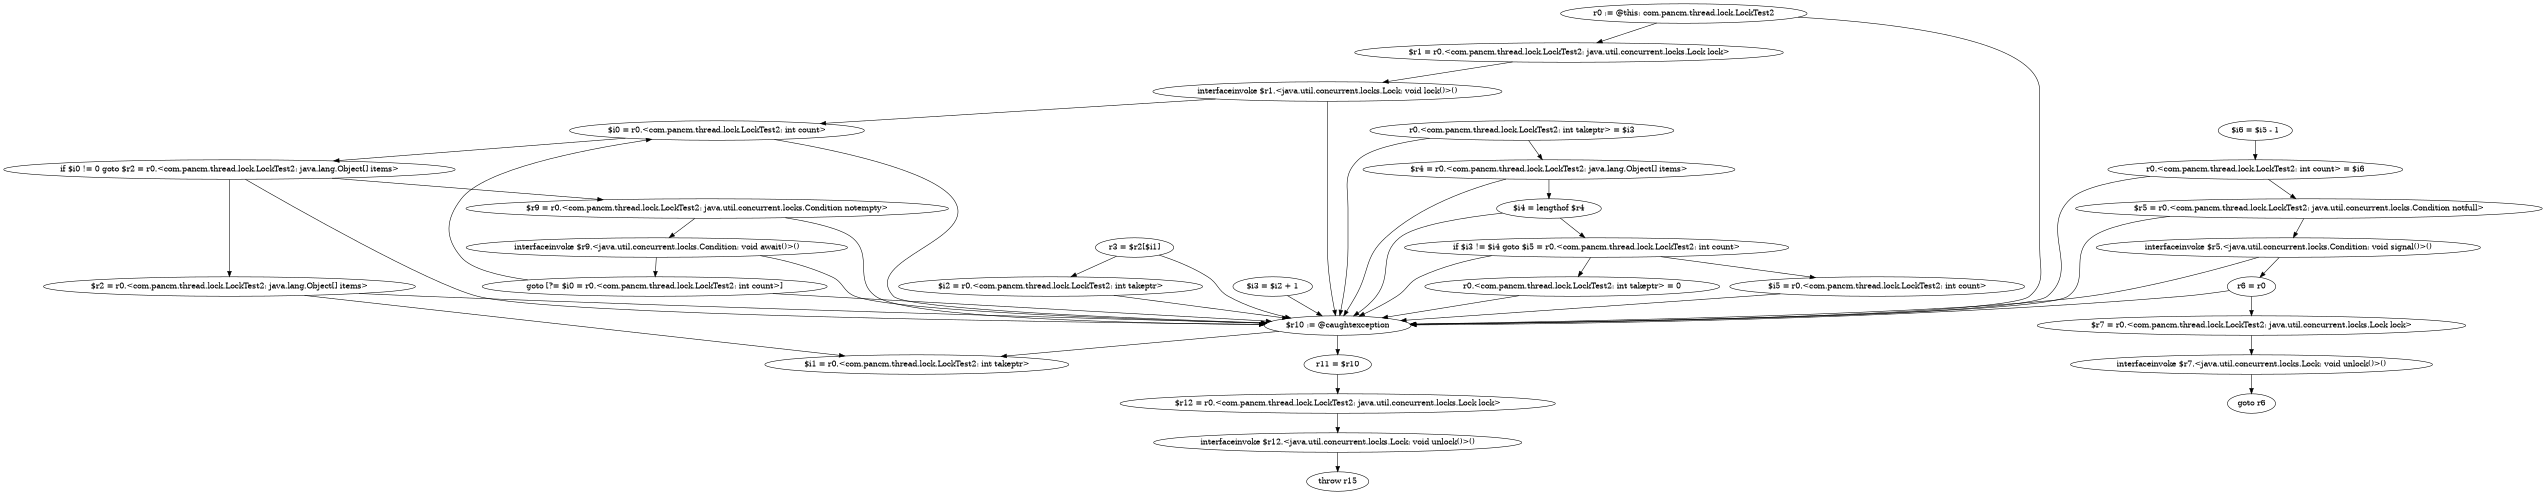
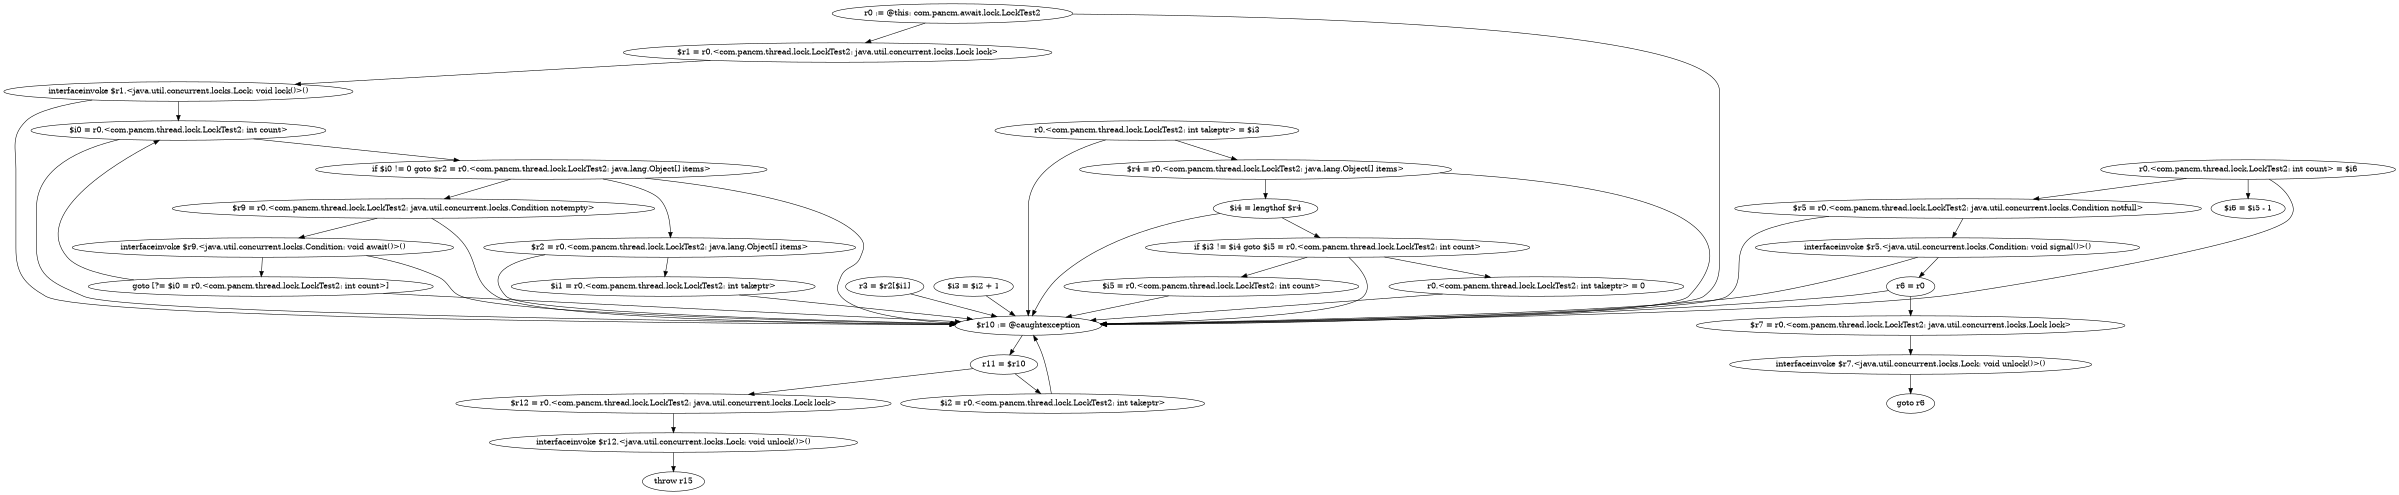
node "r0 := @this: com.pancm.thread.lock.LockTest2": label "r0 := @this: com.pancm.thread.lock.LockTest2" -> "r0 := @this: com.pancm.await.lock.LockTest2"
edge "$i6 = $i5 - 1" -> "r0.<com.pancm.thread.lock.LockTest2: int count> = $i6": reversed
edge "r3 = $r2[$i1]" -> "$i2 = r0.<com.pancm.thread.lock.LockTest2: int takeptr>": now "r11 = $r10" -> "$i2 = r0.<com.pancm.thread.lock.LockTest2: int takeptr>"
edge "$r10 := @caughtexception" -> "$i1 = r0.<com.pancm.thread.lock.LockTest2: int takeptr>": reversed
